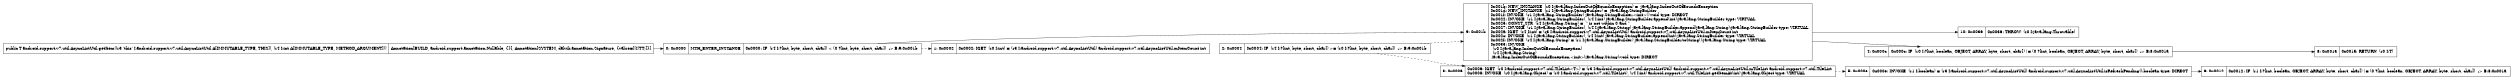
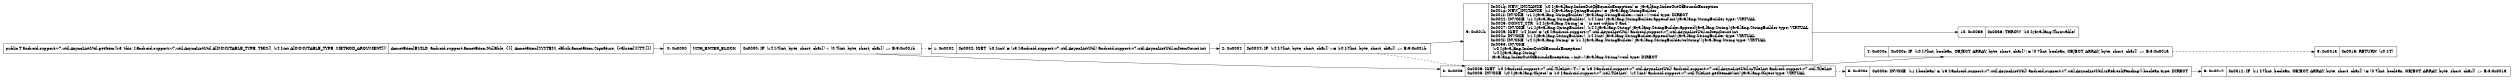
edge "0: 0x0000" -> "9: 0x001b": now "0: 0x0000" -> "3: 0x0006"
edge "2: 0x0004" -> "9: 0x001b": style dashed -> solid
edge "9: 0x001b" -> "4: 0x000c": now "3: 0x0006" -> "4: 0x000c"
node "0: 0x0000": text "MTH_ENTER_INSTANCE" -> "MTH_ENTER_BLOCK"
edge "1: 0x0002" -> "2: 0x0004": added
edge "4: 0x000c" -> "8: 0x001a": style solid -> dashed
